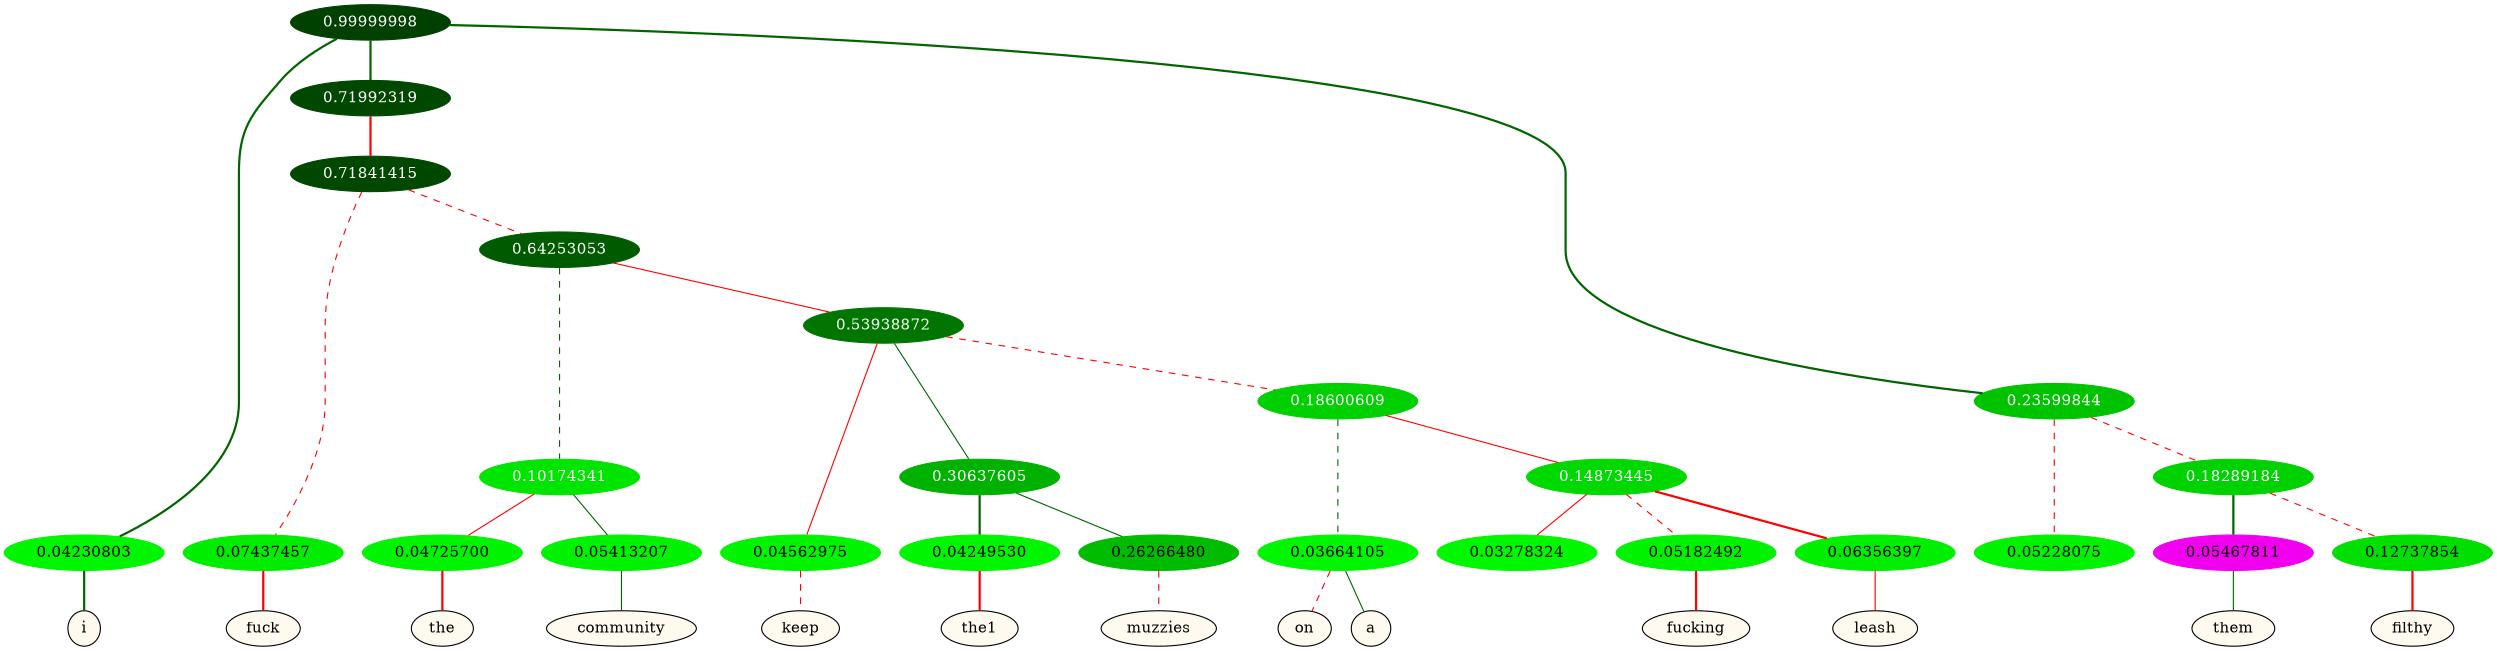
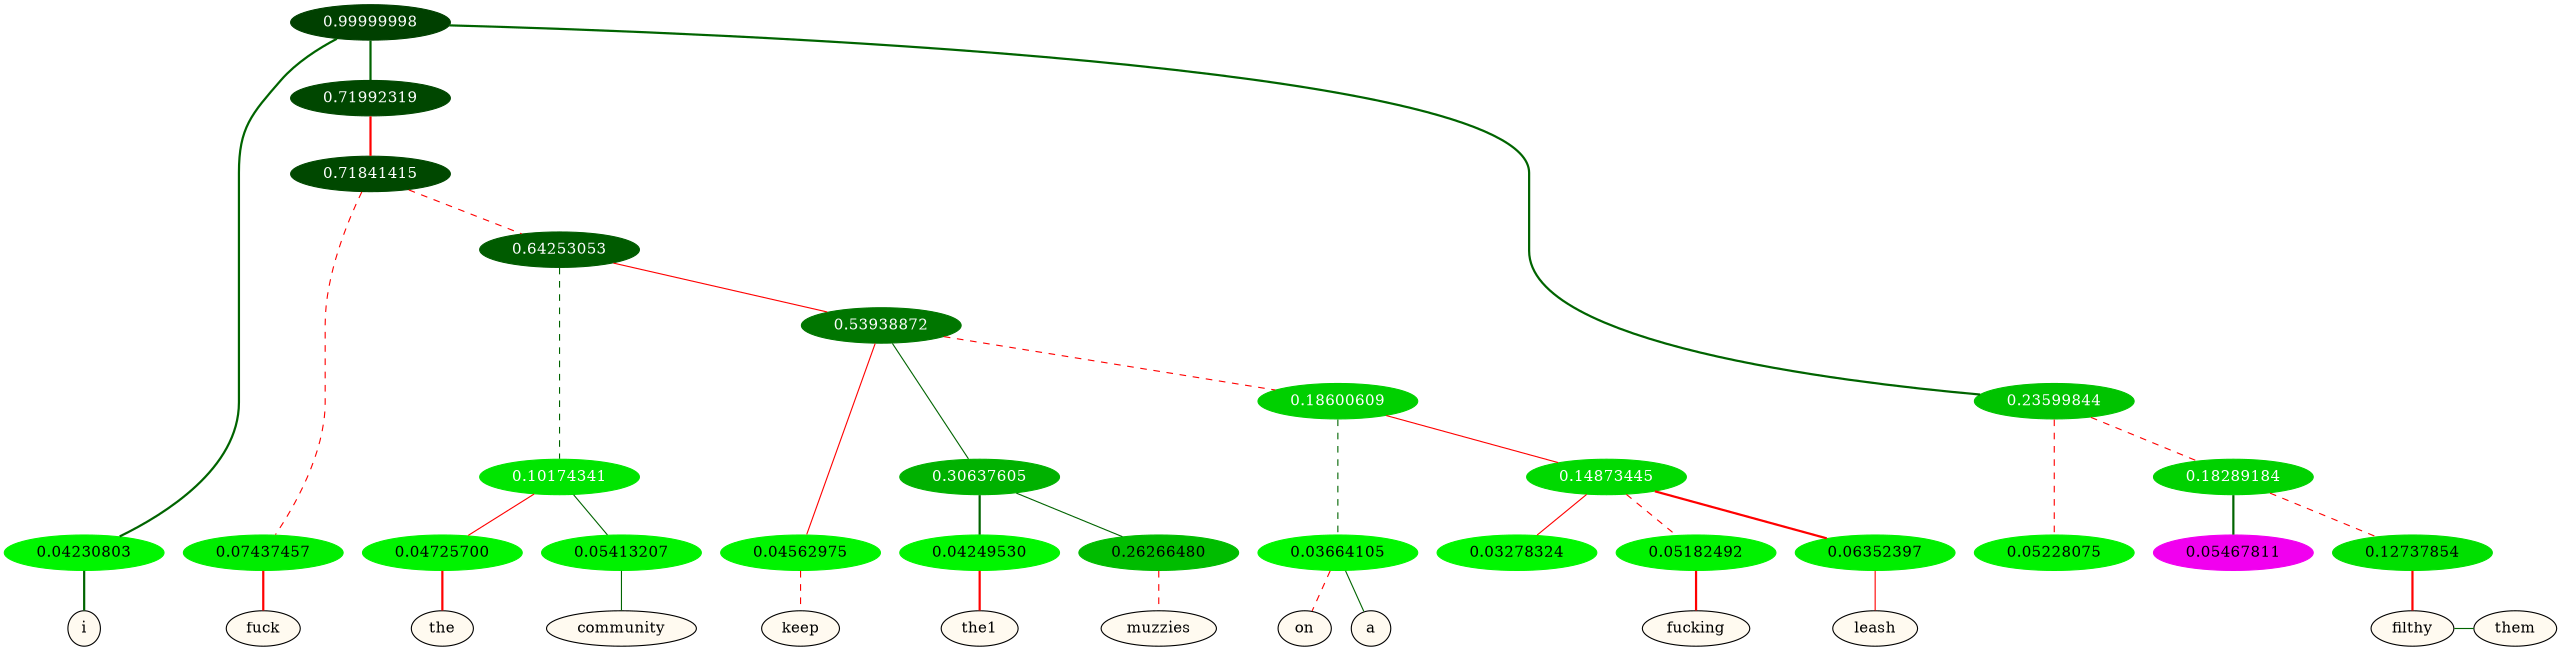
node "0.06356397": label "0.06356397" -> "0.06352397"
edge "0.05467811" -- "them": now "filthy" -- "them"
